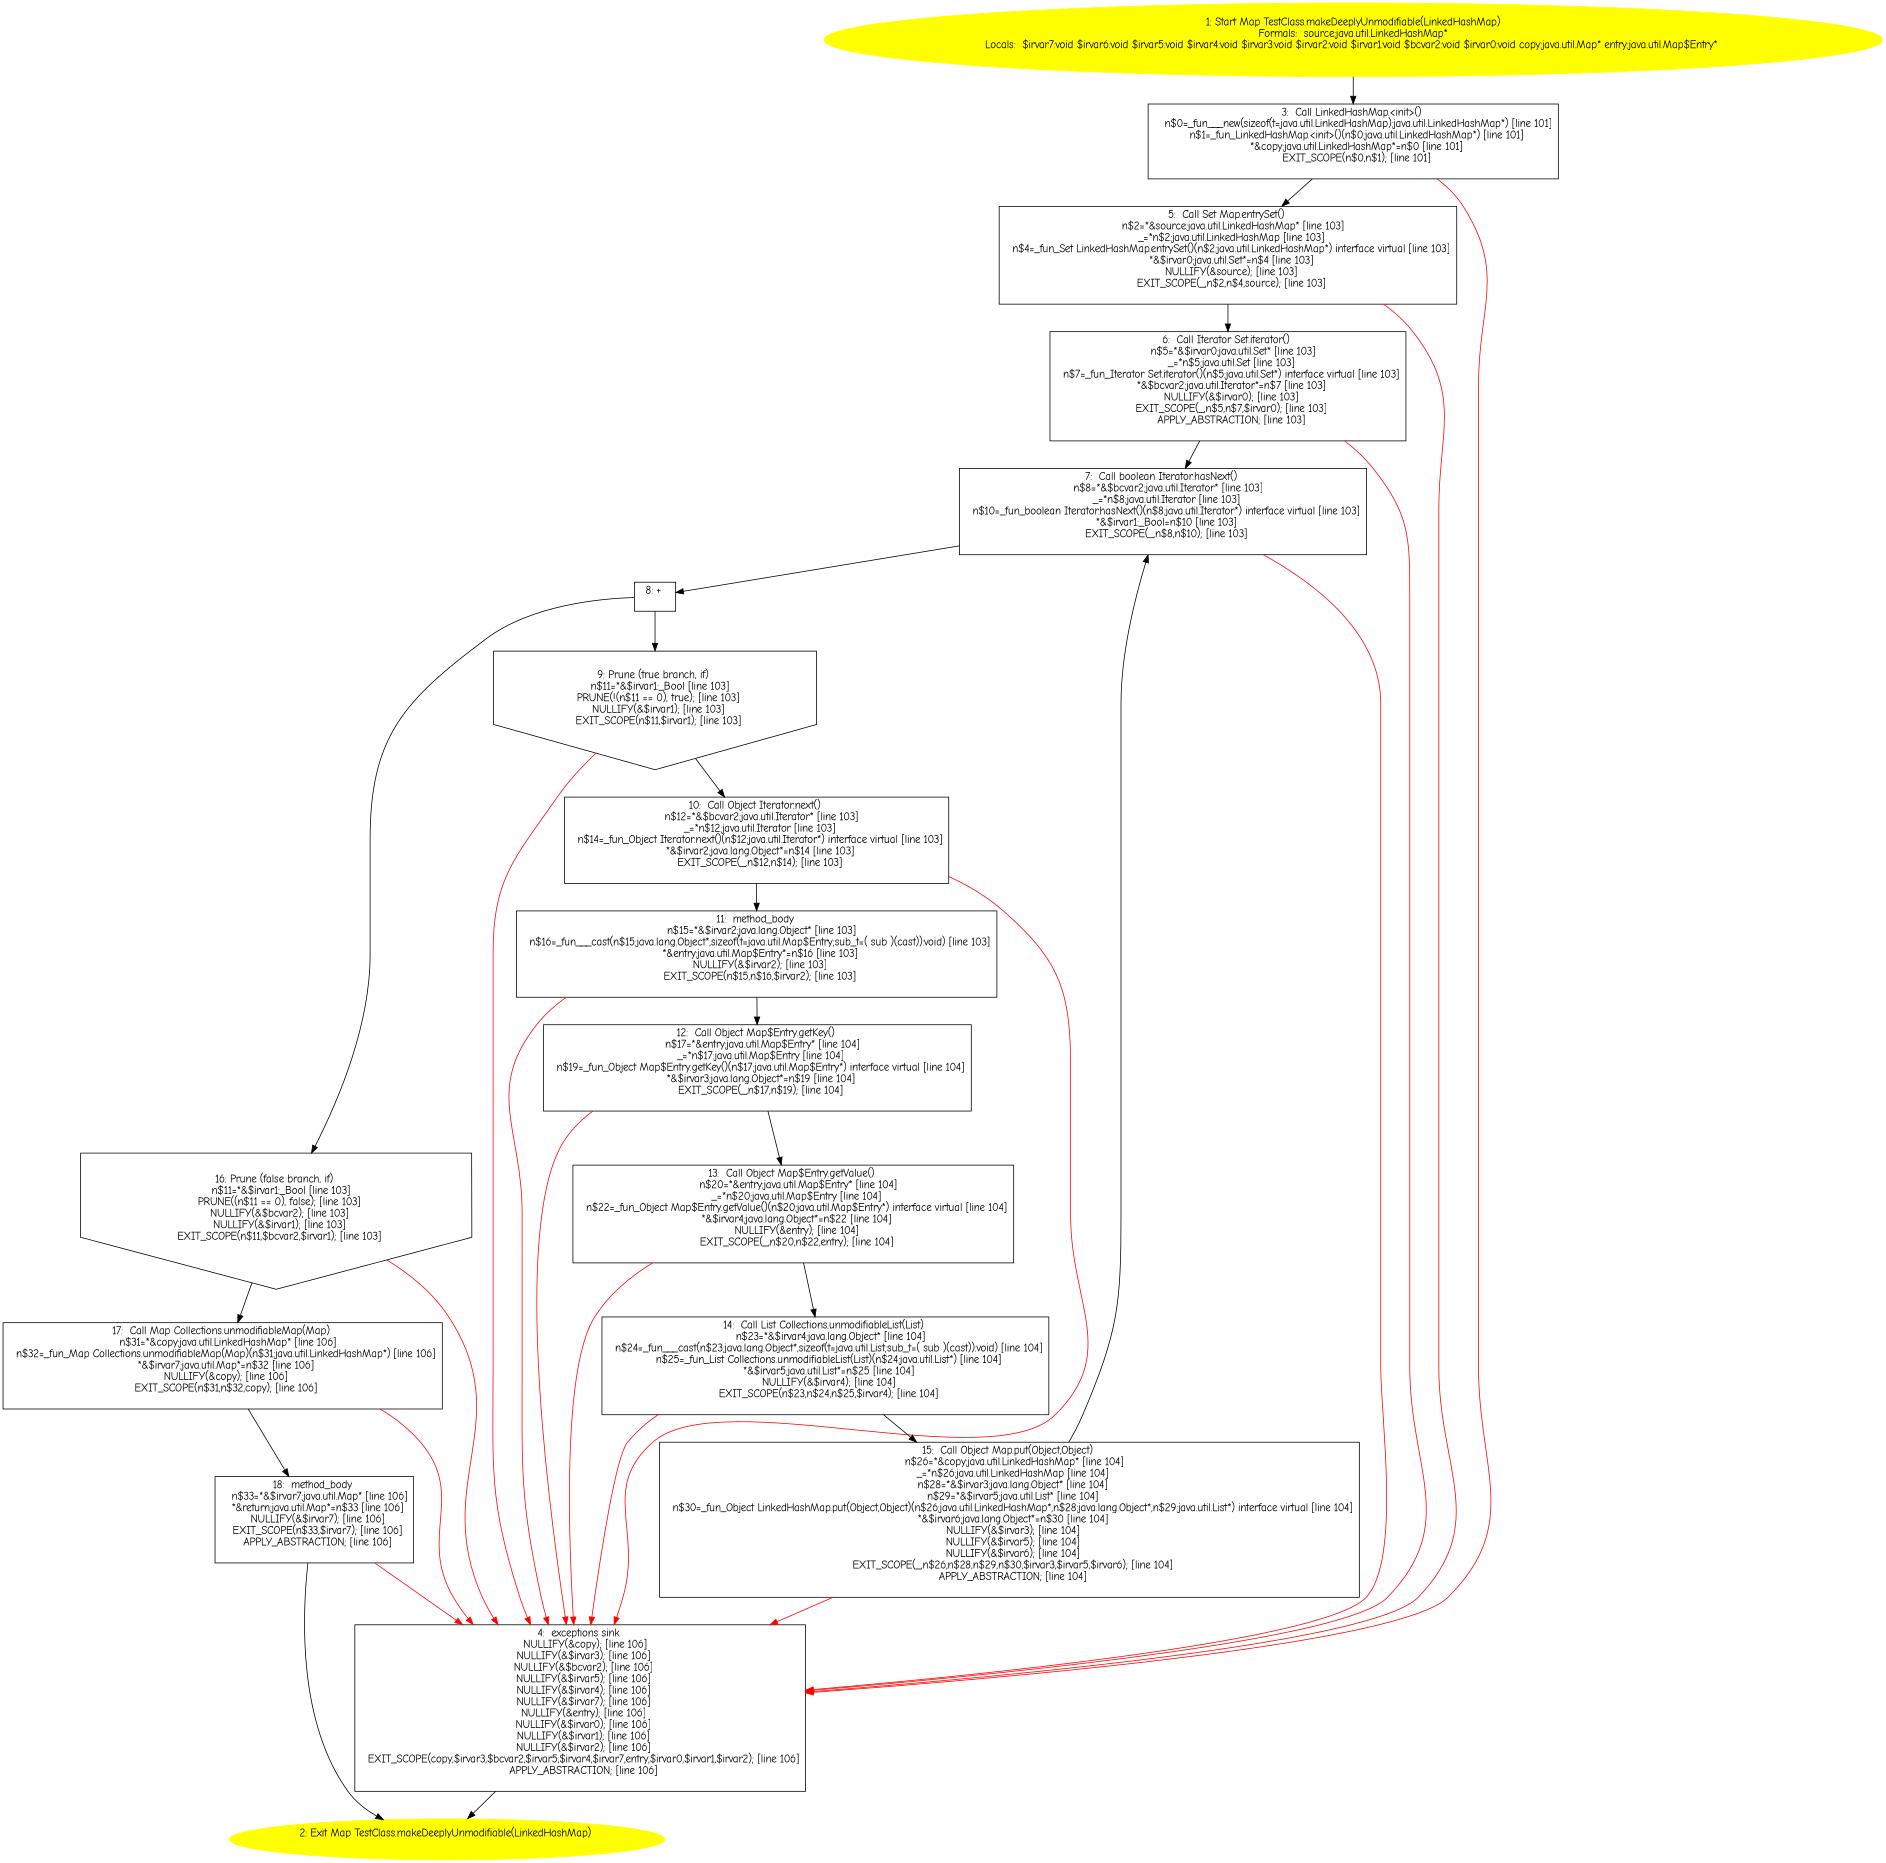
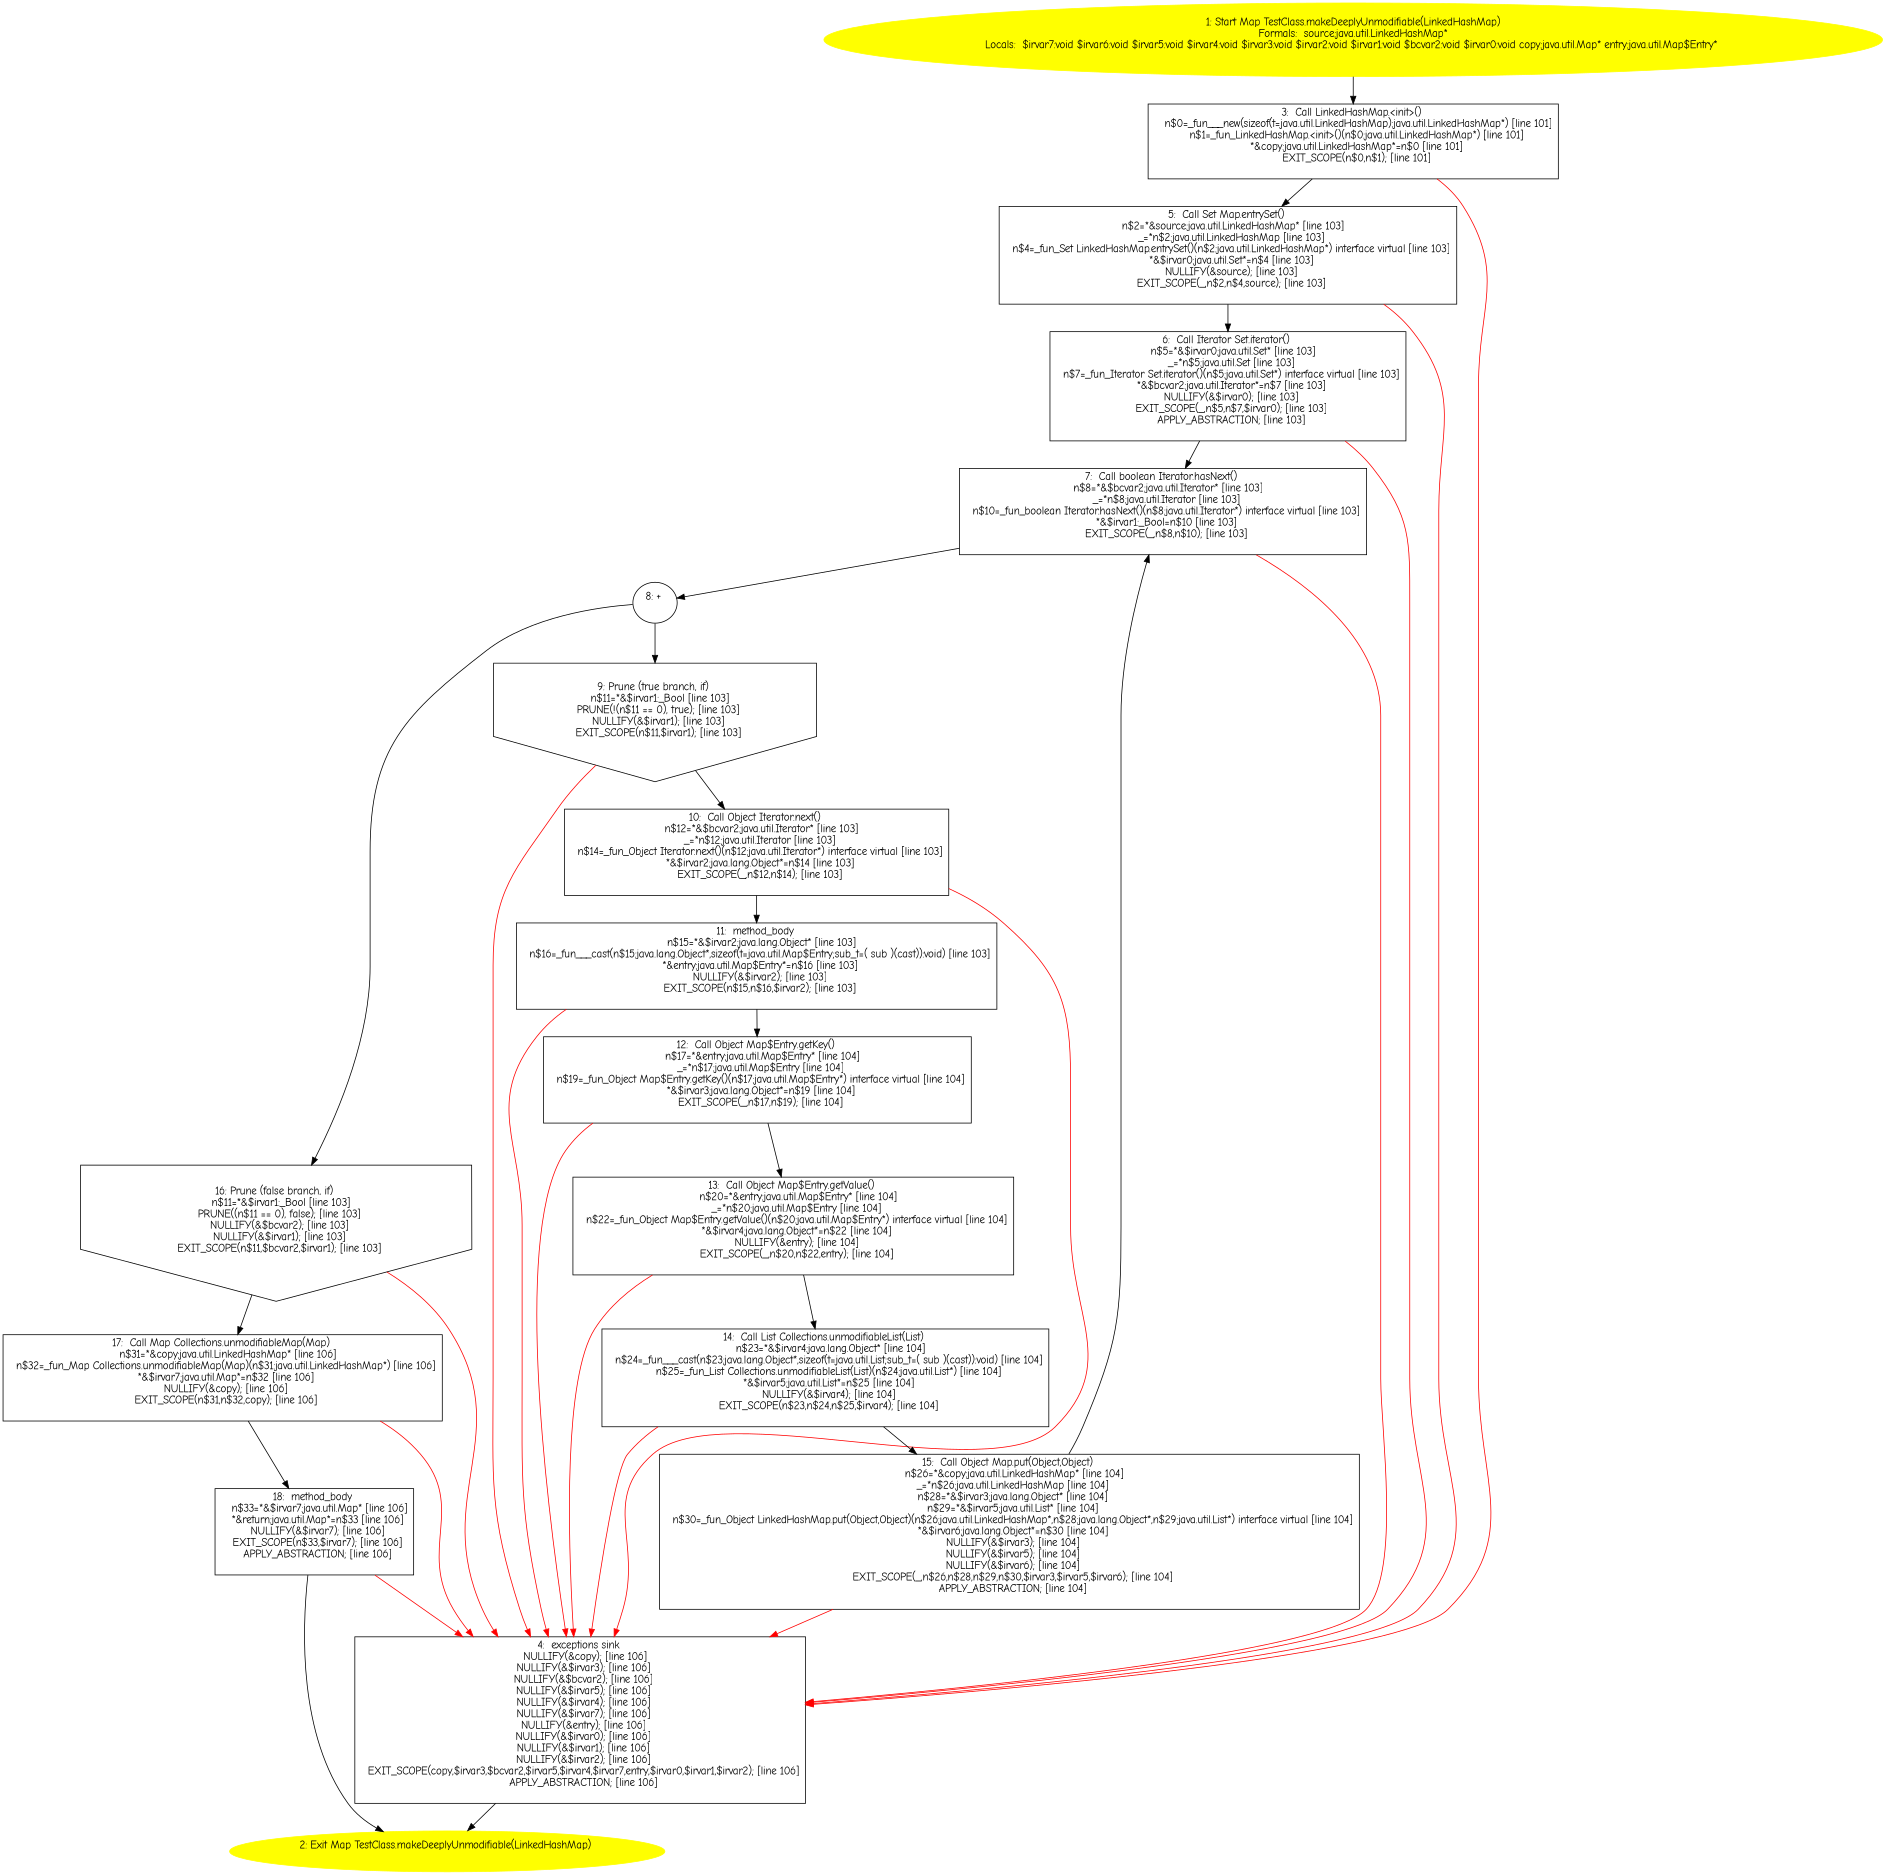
node "8: +": shape box -> ellipse
